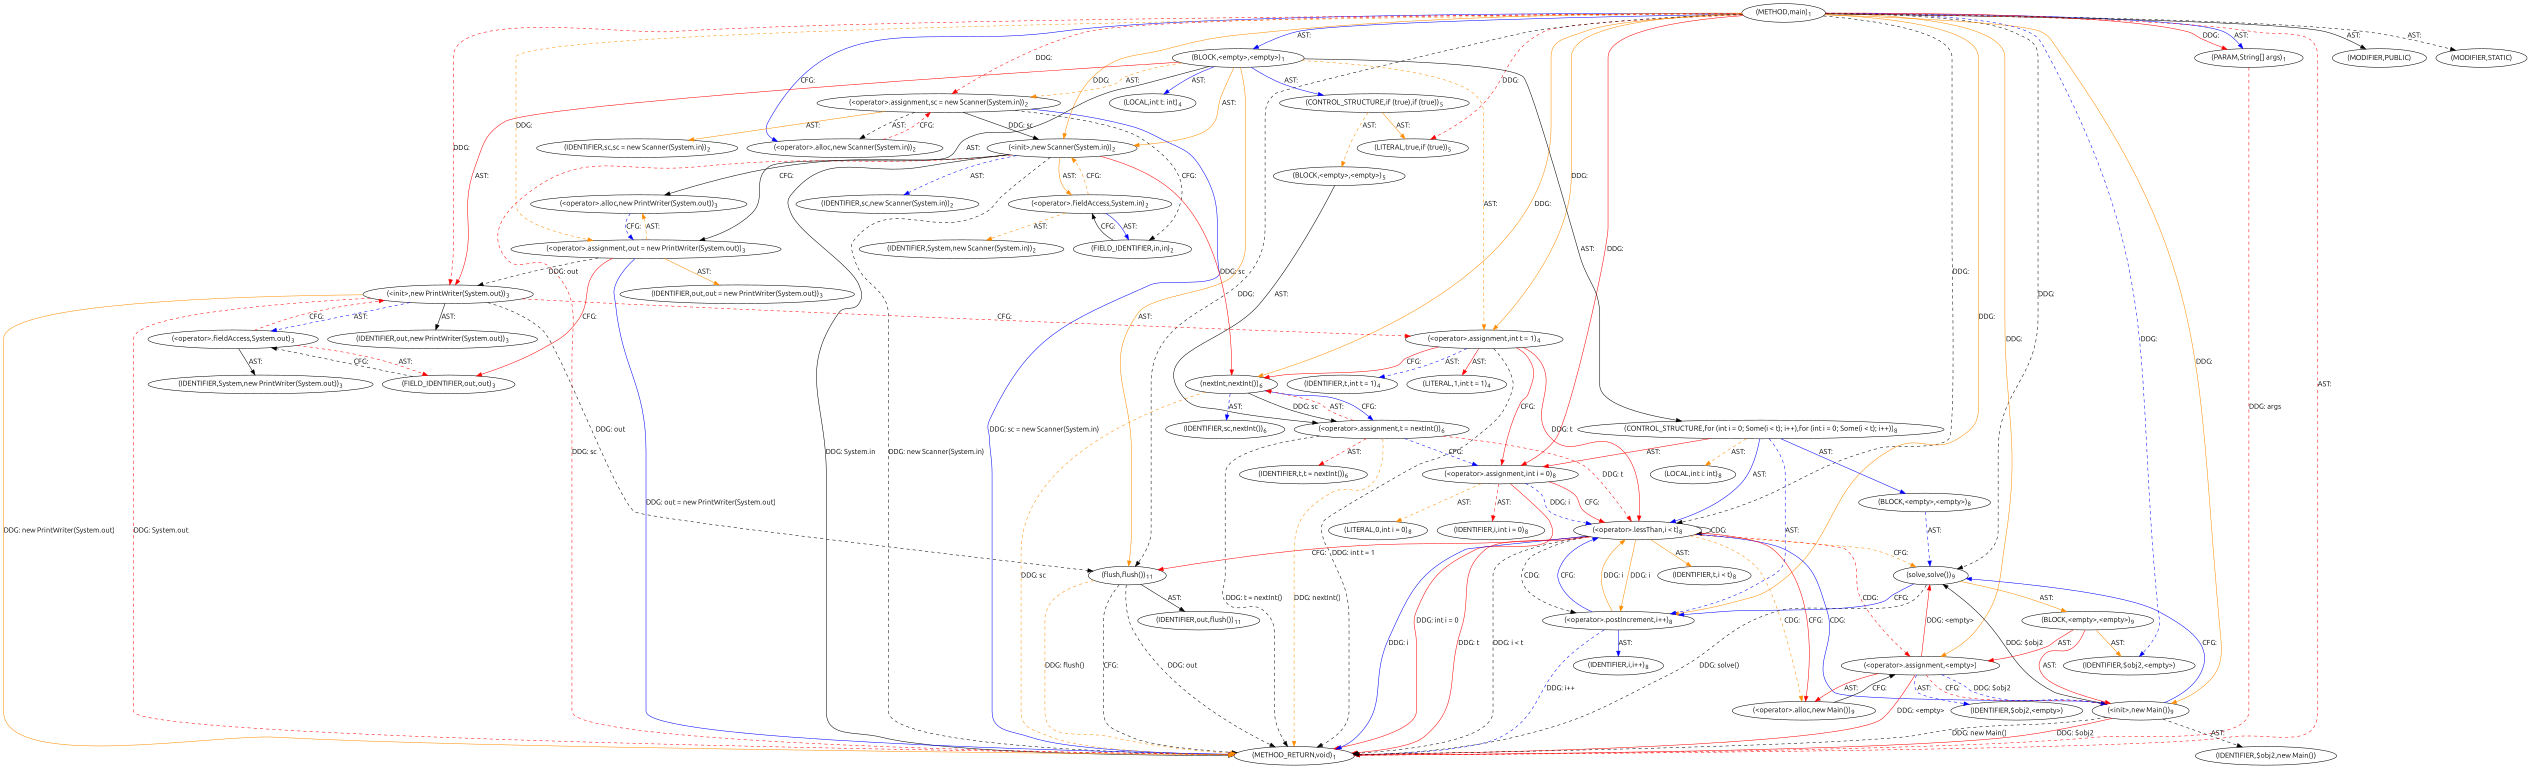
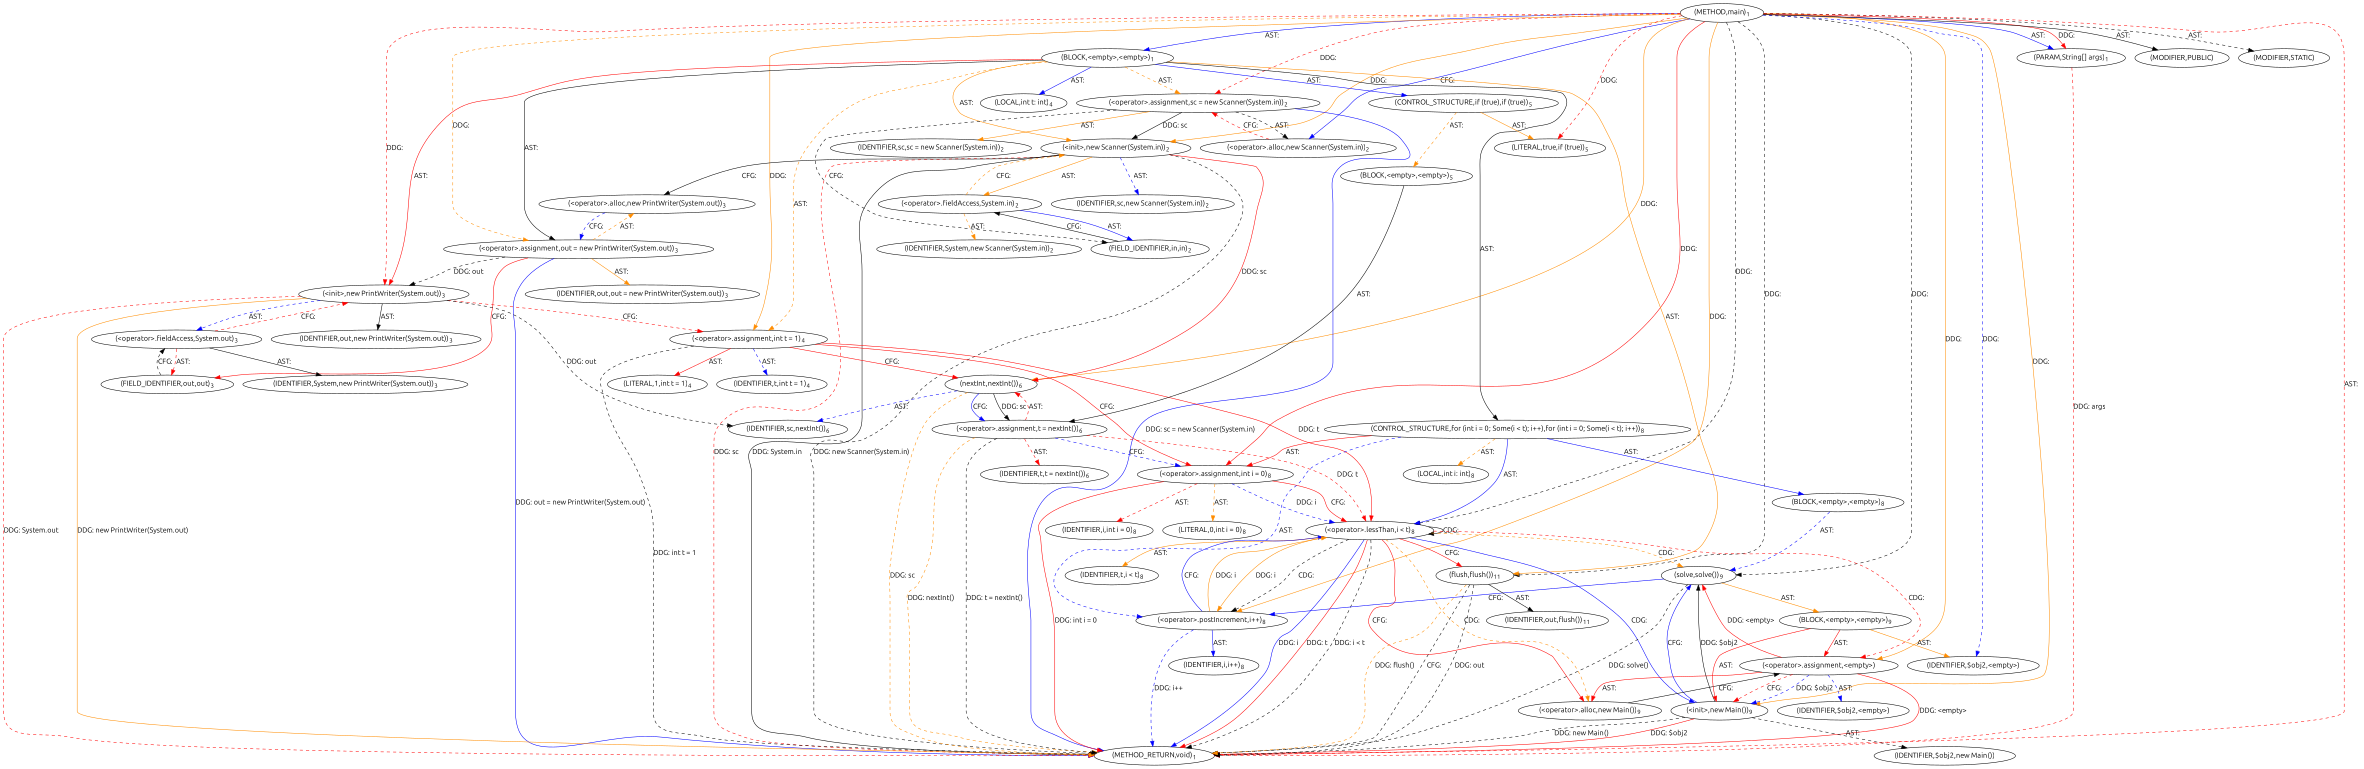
edge "(<init>,new PrintWriter(System.out))" -> "(flush,flush())": now "(<init>,new PrintWriter(System.out))" -> "(IDENTIFIER,sc,nextInt())"
edge "(<operator>.lessThan,i < t)" -> "(solve,solve())": label "CFG: " -> "CDG: "
